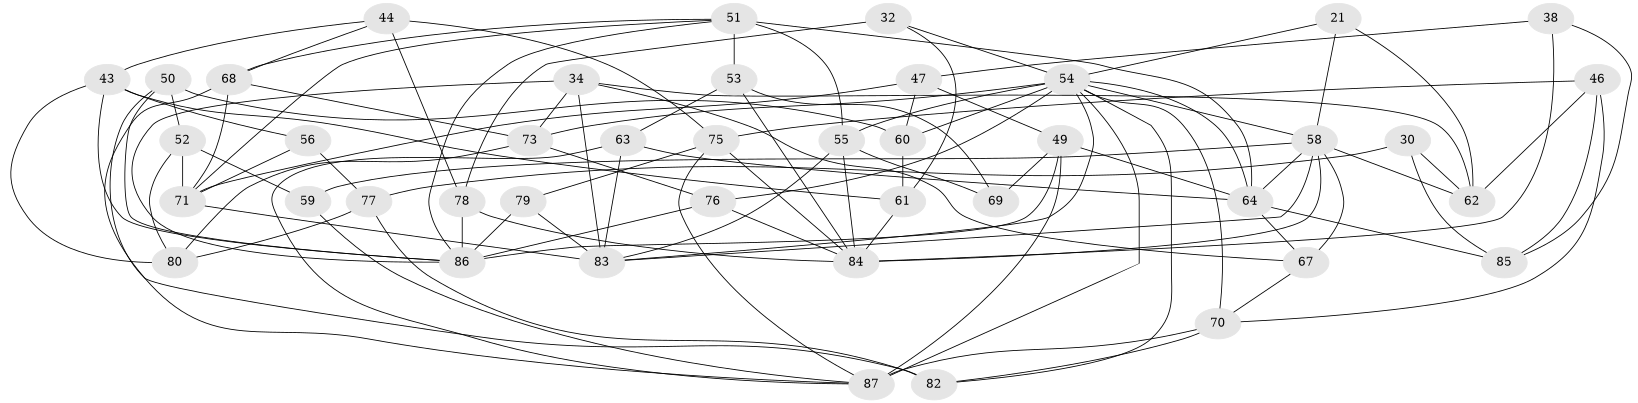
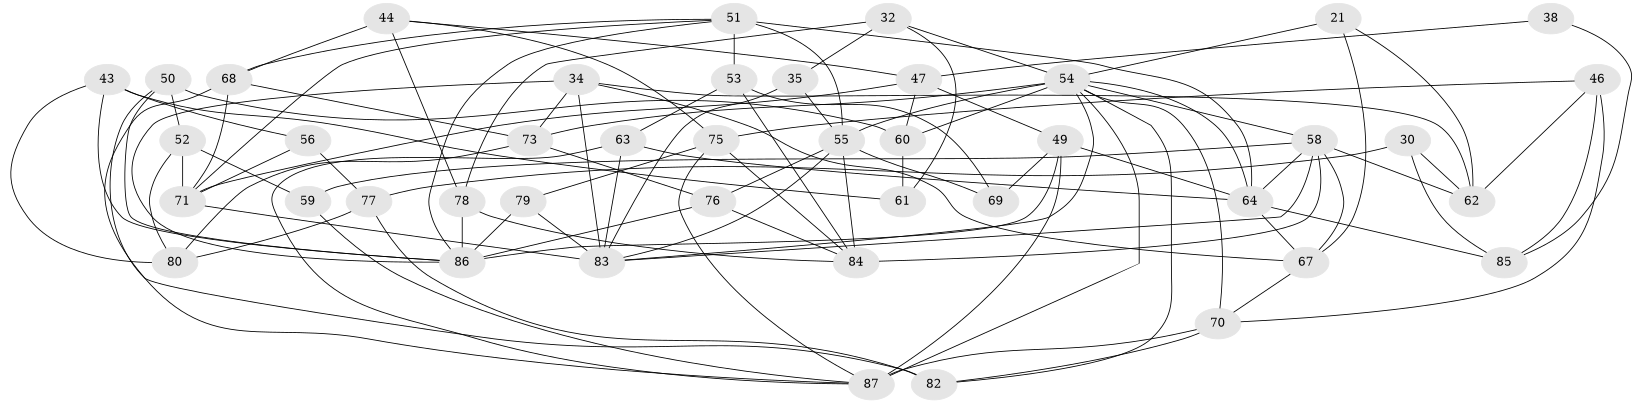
edge "44" -- "43": now "44" -- "47"
node "35": added
edge "21" -- "58": now "21" -- "67"
edge "54" -- "76": now "55" -- "76"
edge "61" -- "84": removed
edge "38" -- "84": removed
